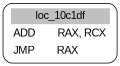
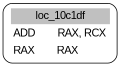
node "loc_10c1df": text "JMP        RAX" -> "RAX        RAX"
